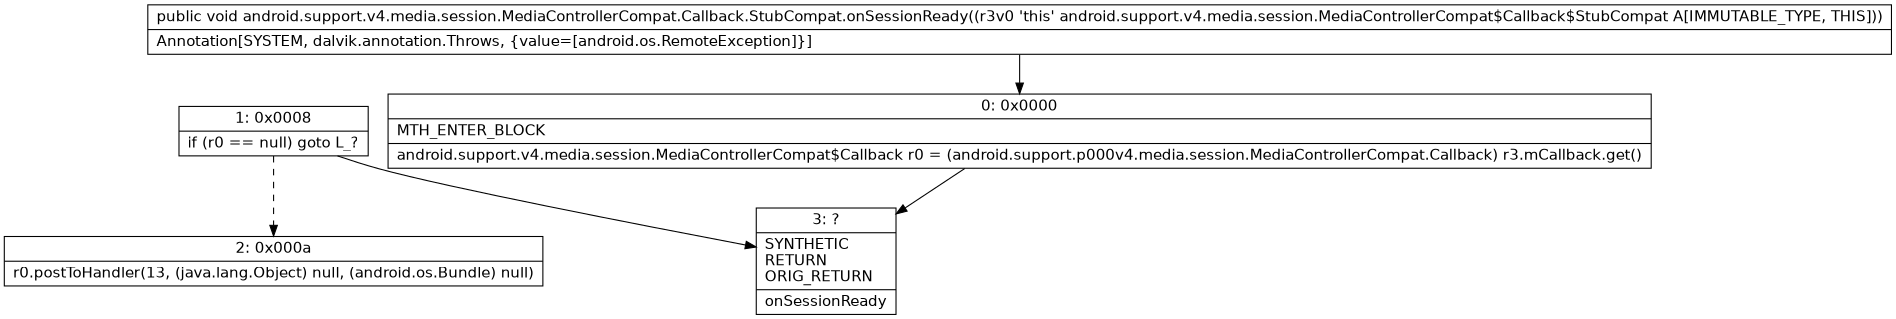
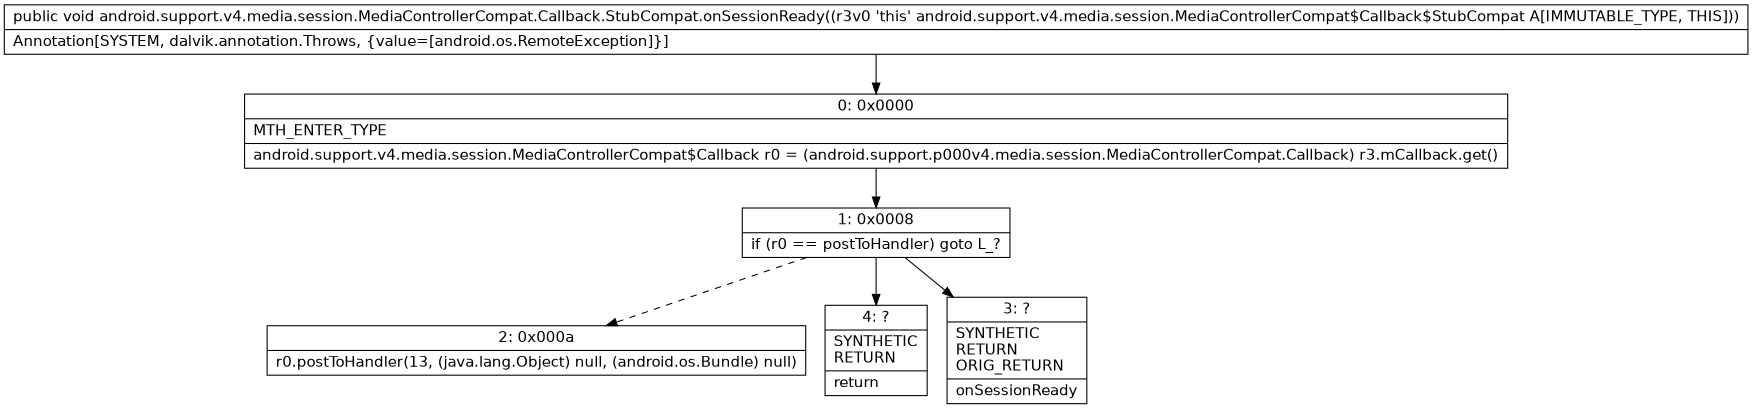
node "0: 0x0000": text "MTH_ENTER_BLOCK" -> "MTH_ENTER_TYPE"
node "1: 0x0008": text "if (r0 == null) goto L_?" -> "if (r0 == postToHandler) goto L_?"
edge "0: 0x0000" -> "3: ?": now "0: 0x0000" -> "1: 0x0008"
node "4: ?": added
